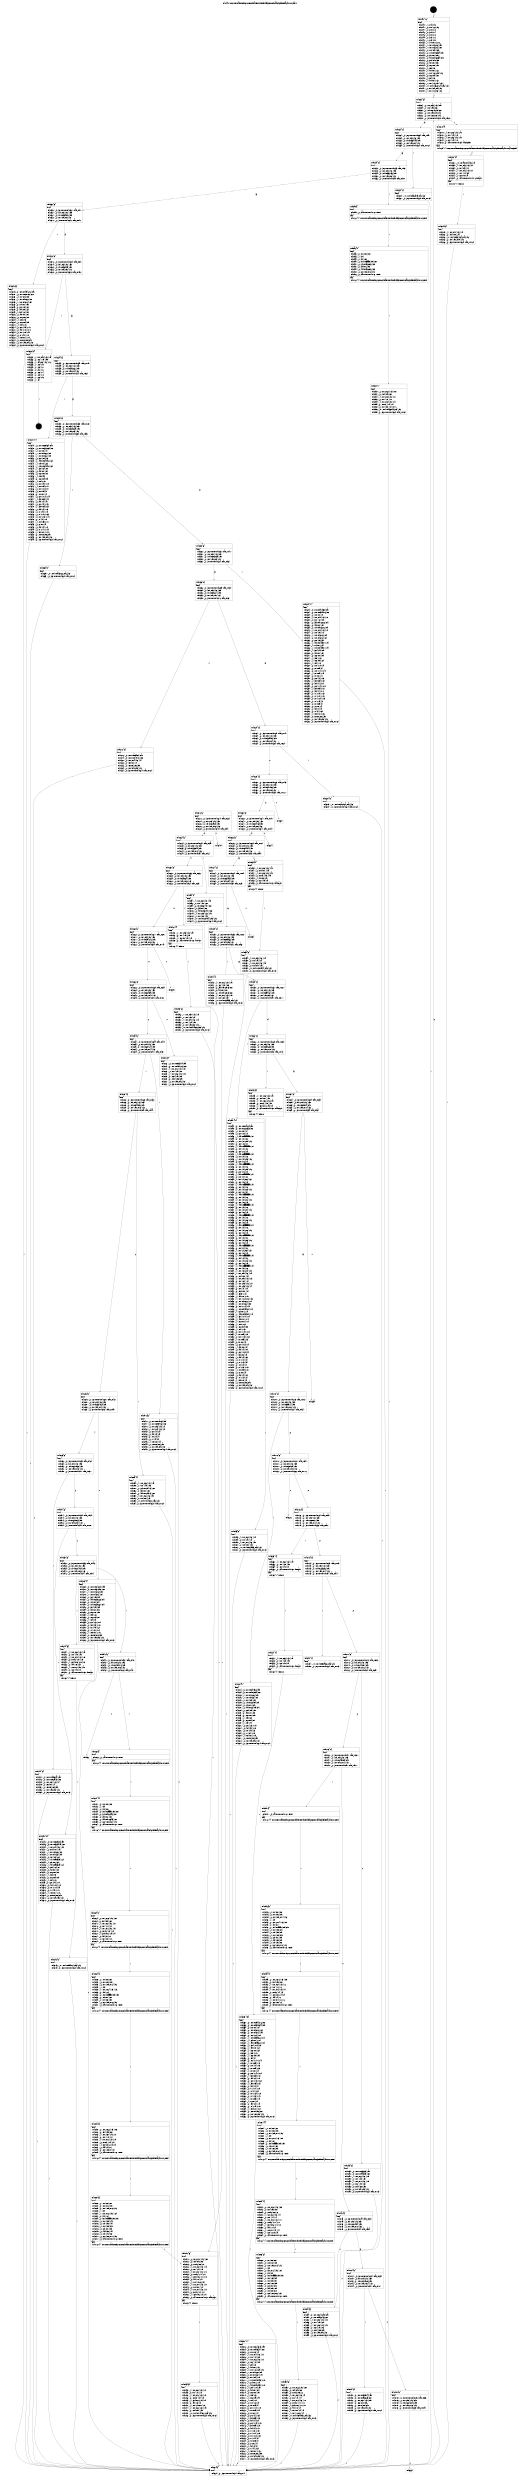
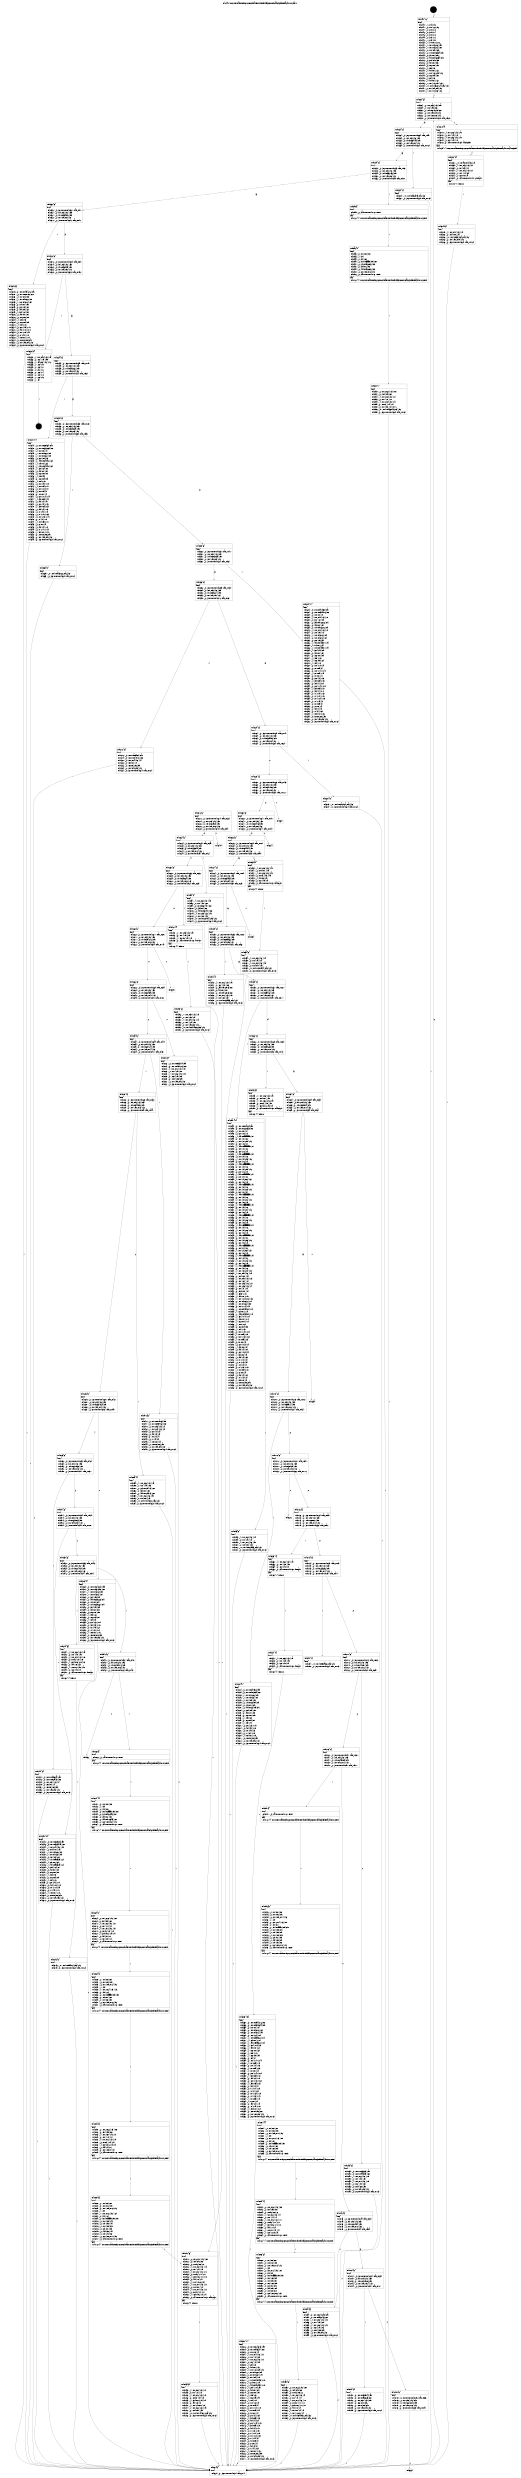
edge "0x402f13 [42]" -> "0x402690 [28]": reversed
node "0x402dea [42]": removed
